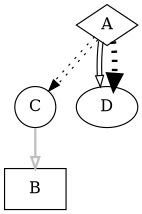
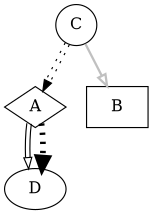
edge "A" -> "C": reversed
